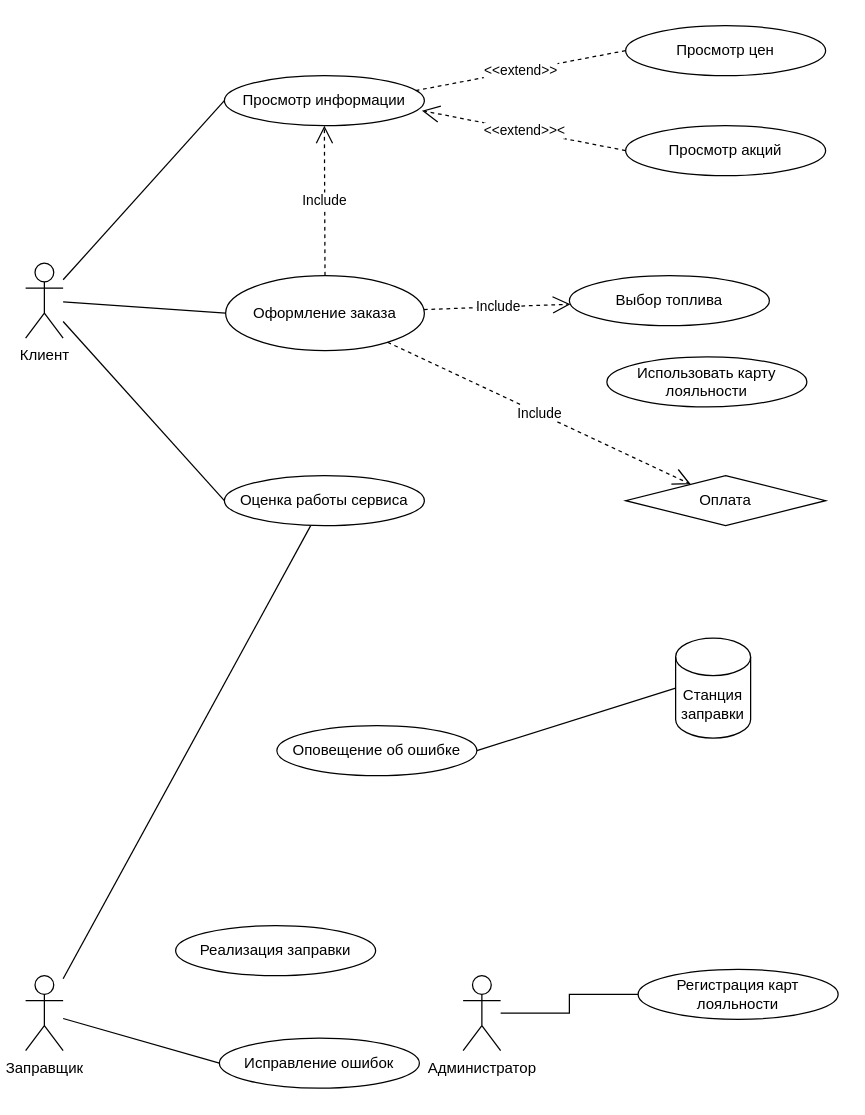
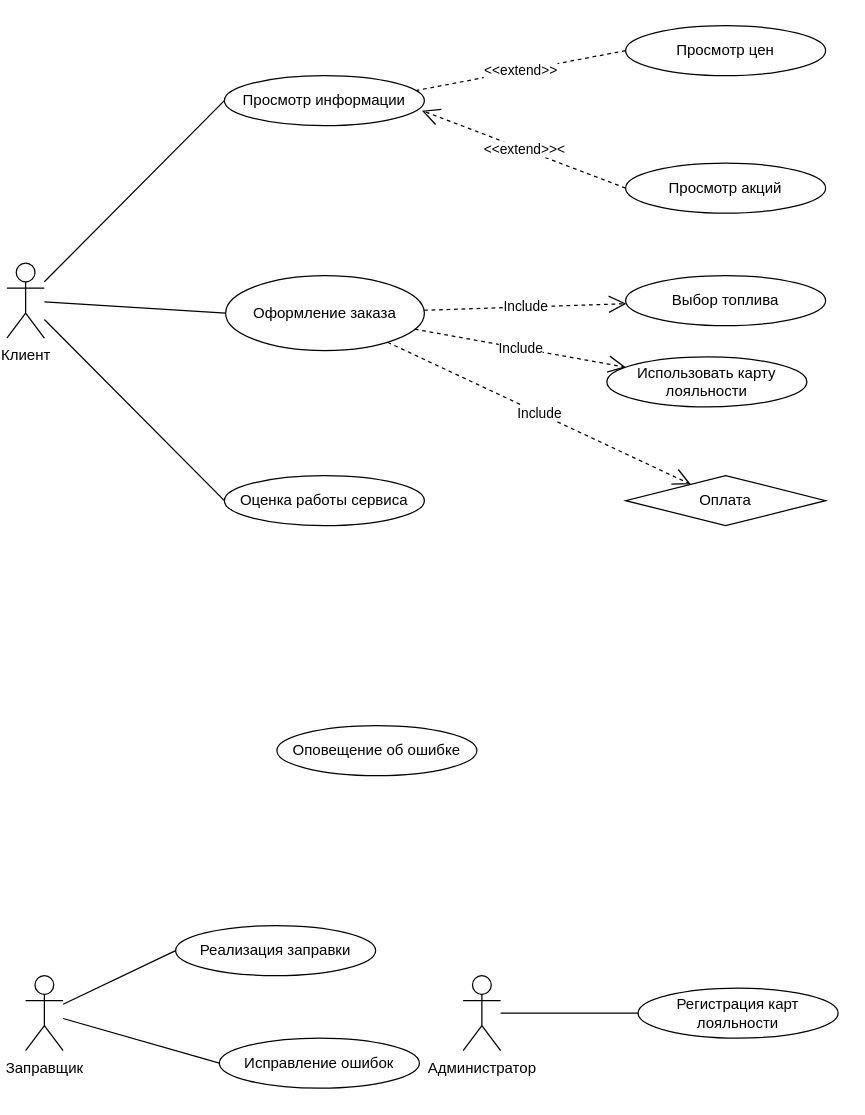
node "Просмотр акций": moved (726, 151) -> (726, 188)
edge "Оформление заказа" -> "Просмотр информации": now "Оформление заказа" -> "Использовать карту лояльности"
node "Клиент": moved (44, 301) -> (26, 301)
node "Выбор топлива": moved (669, 301) -> (726, 301)
node "Станция заправки": removed
edge "Станция заправки" -- "Оповещение об ошибке": removed
edge "Оценка работы сервиса" -- "Заправщик": now "Реализация заправки" -- "Заправщик"
node "Регистрация карт лояльности": moved (738, 994) -> (738, 1013)
